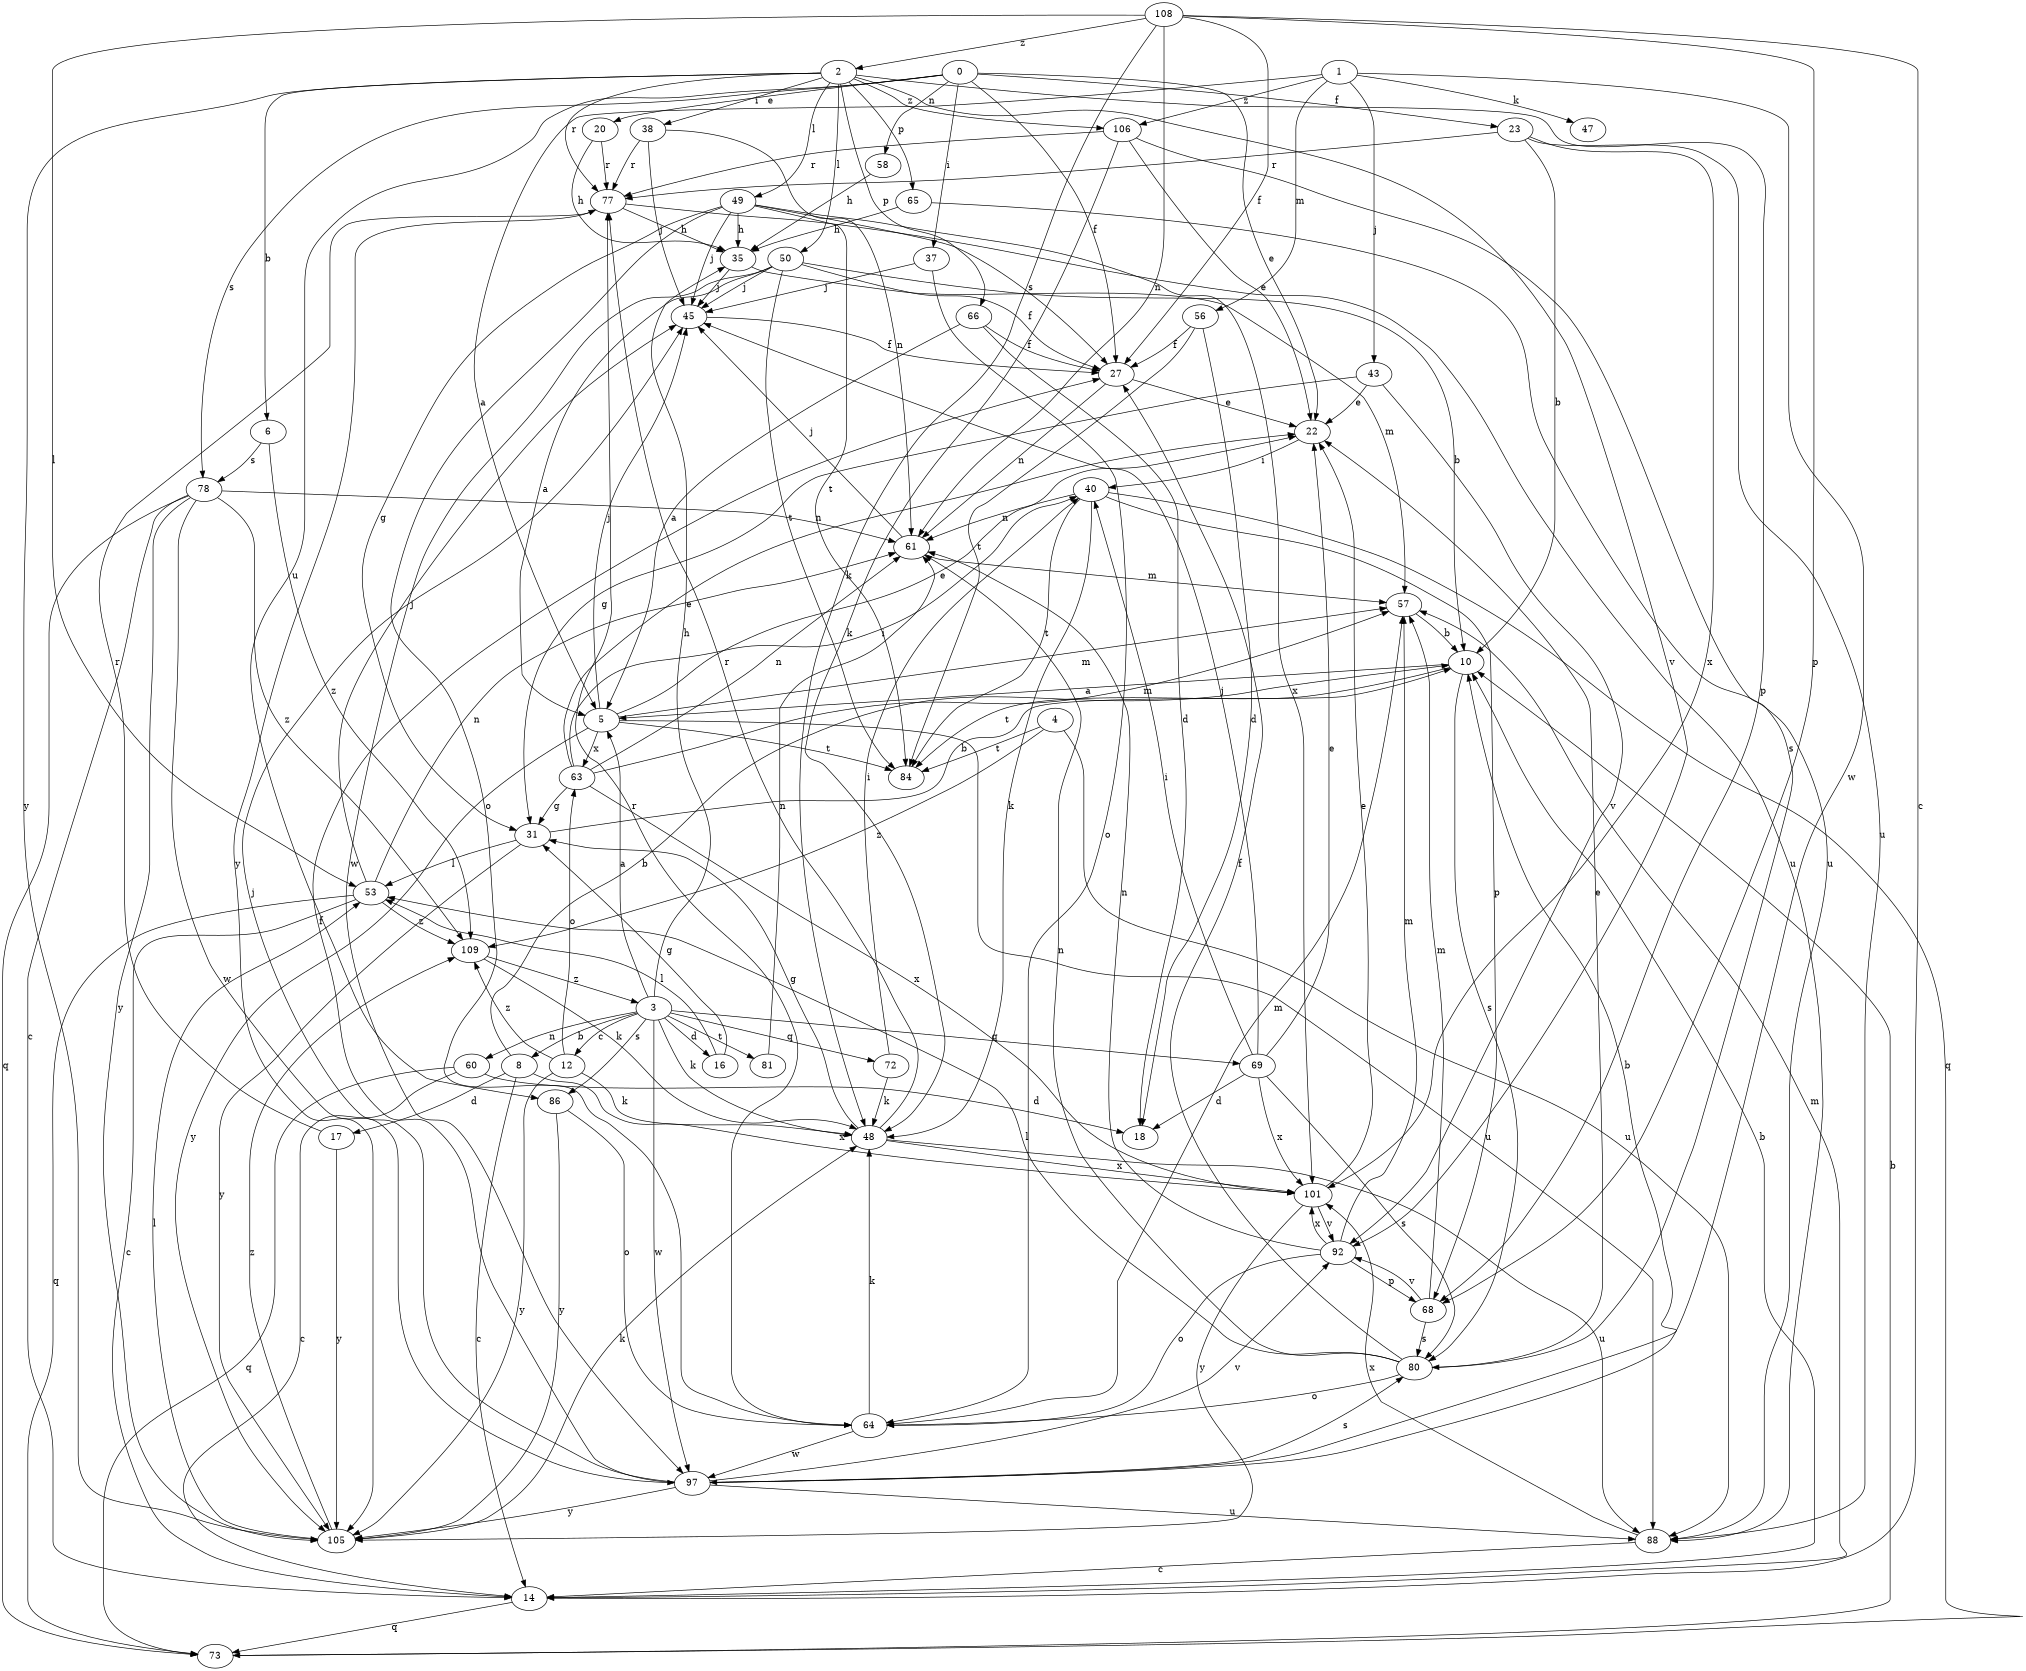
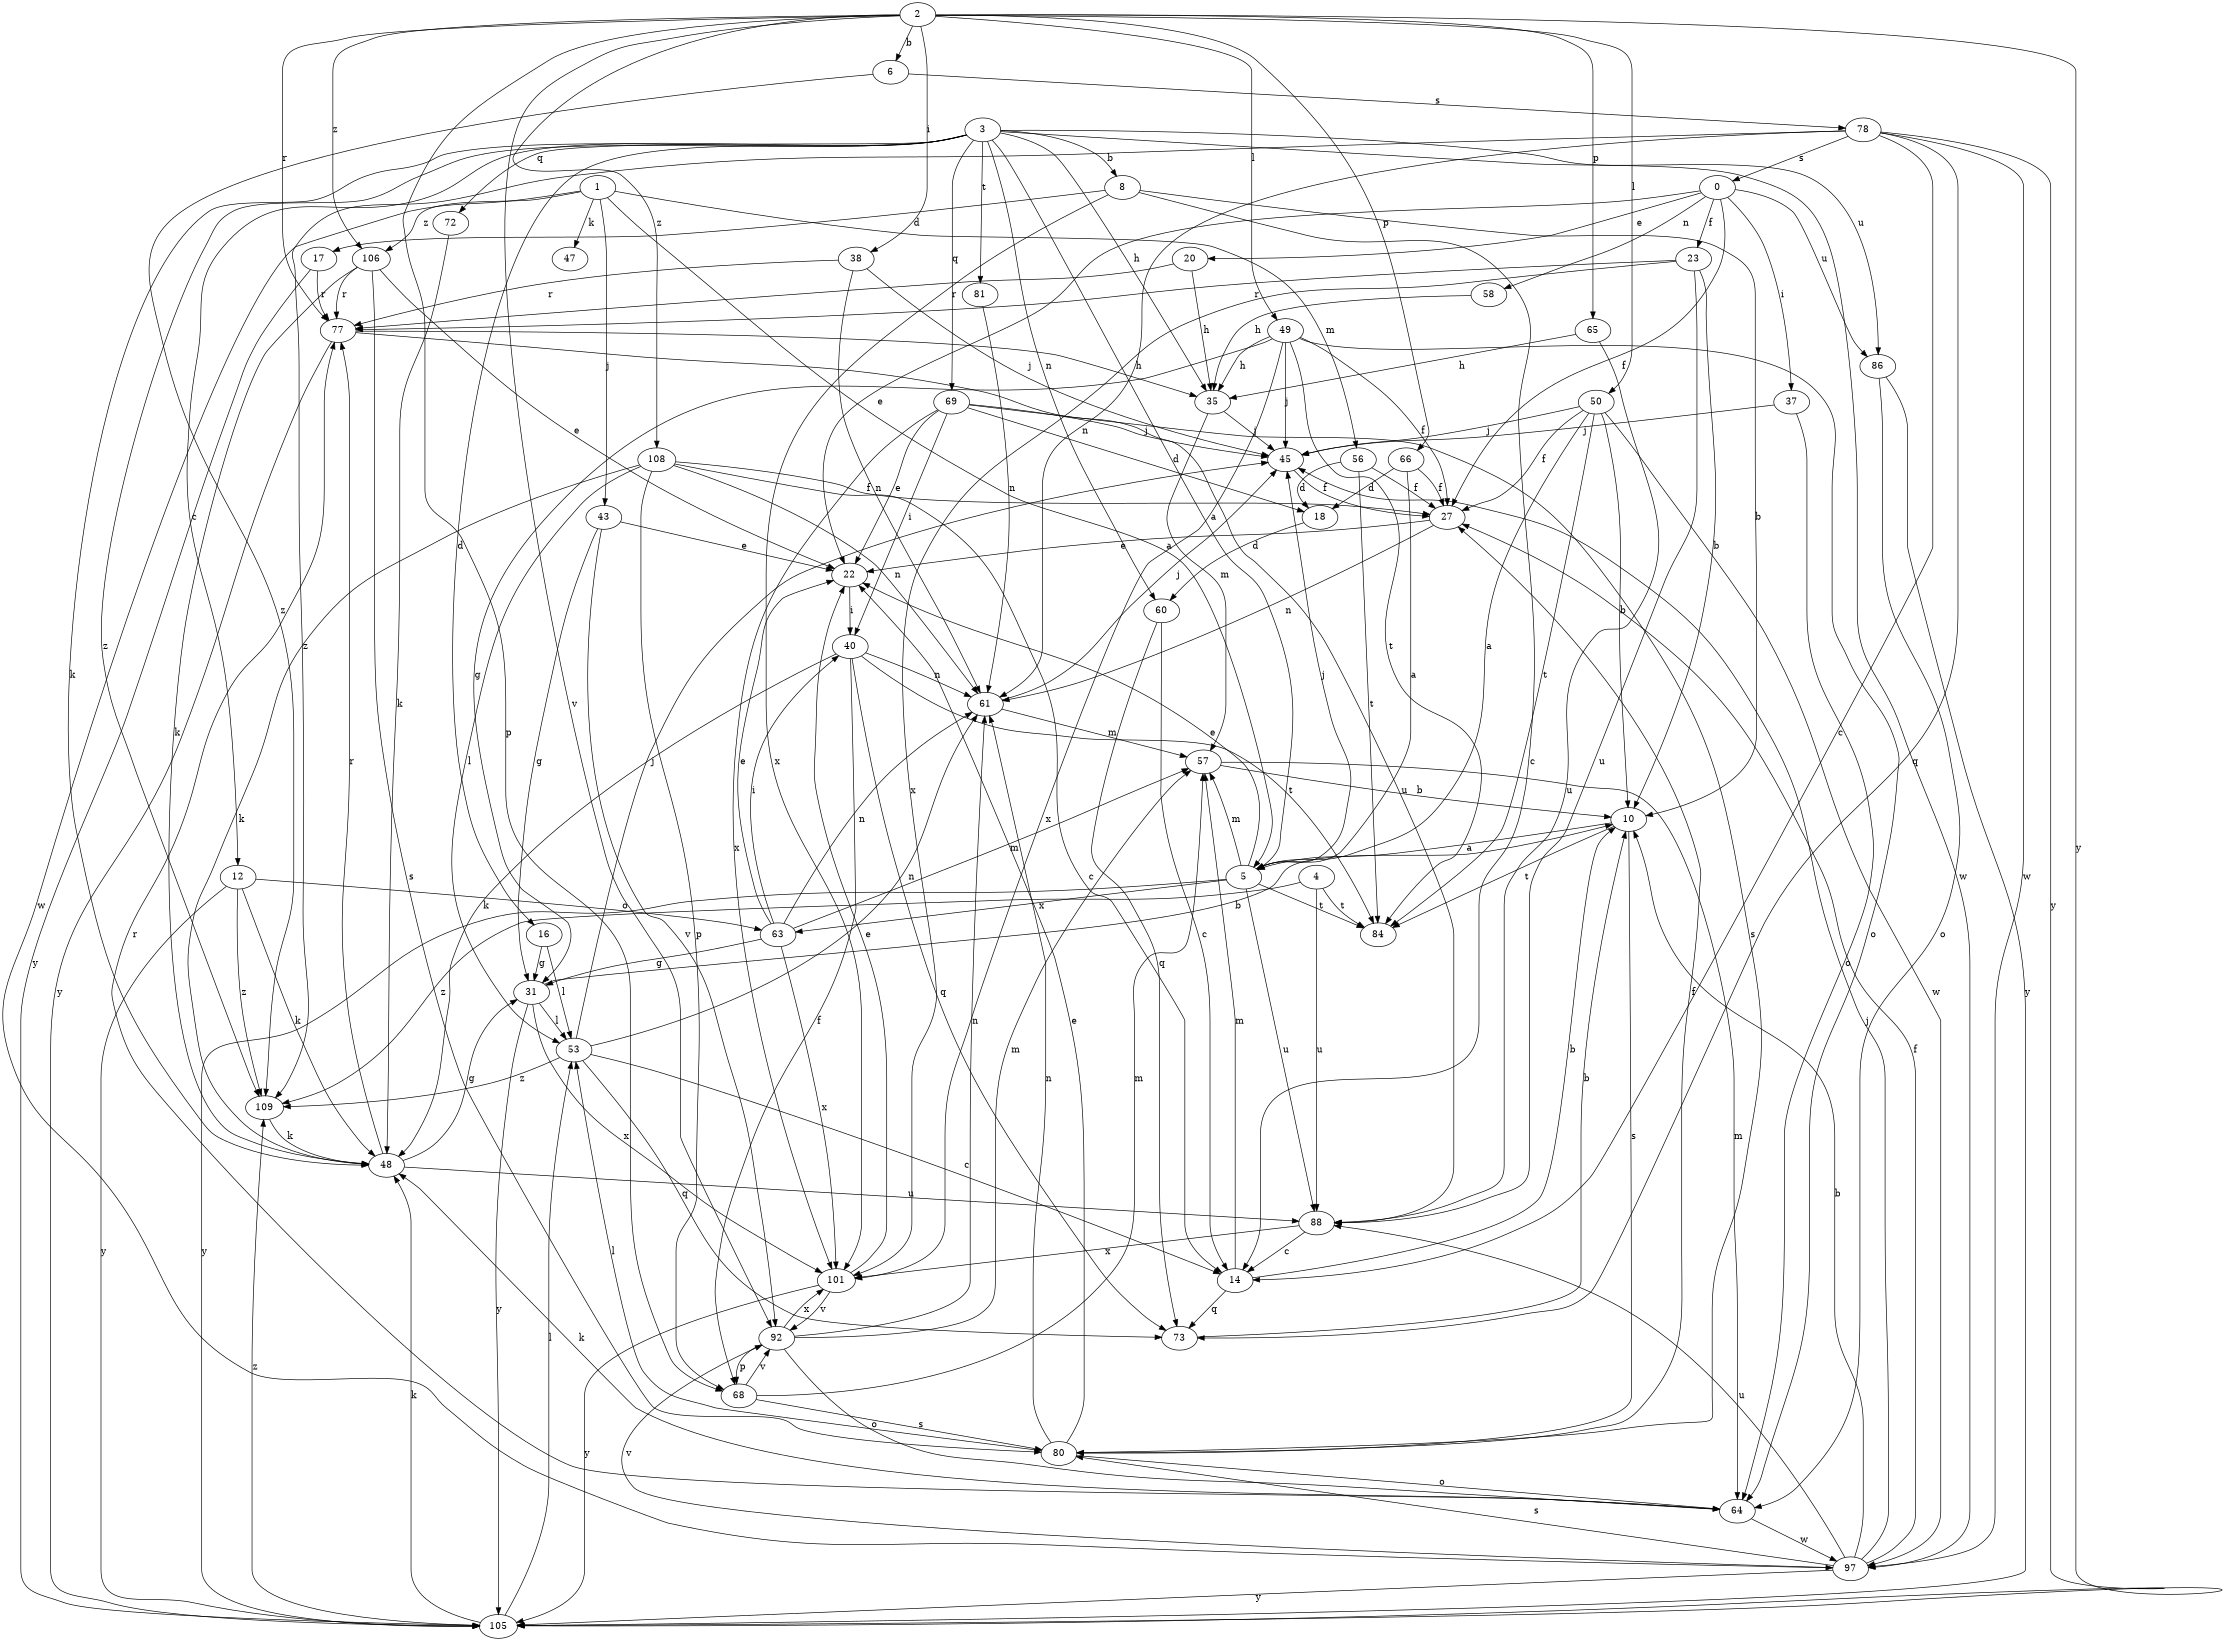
edge "108" -> "2": reversed
edge "0" -> "78": reversed
edge "49" -> "27": label "s" -> "f"
edge "72" -> "40": removed, label "i"
edge "40" -> "68": label "p" -> "f"
edge "109" -> "3": reversed
edge "3" -> "86": label "s" -> "u"
edge "60" -> "18": reversed
edge "64" -> "57": reversed
edge "48" -> "101": now "31" -> "101"
